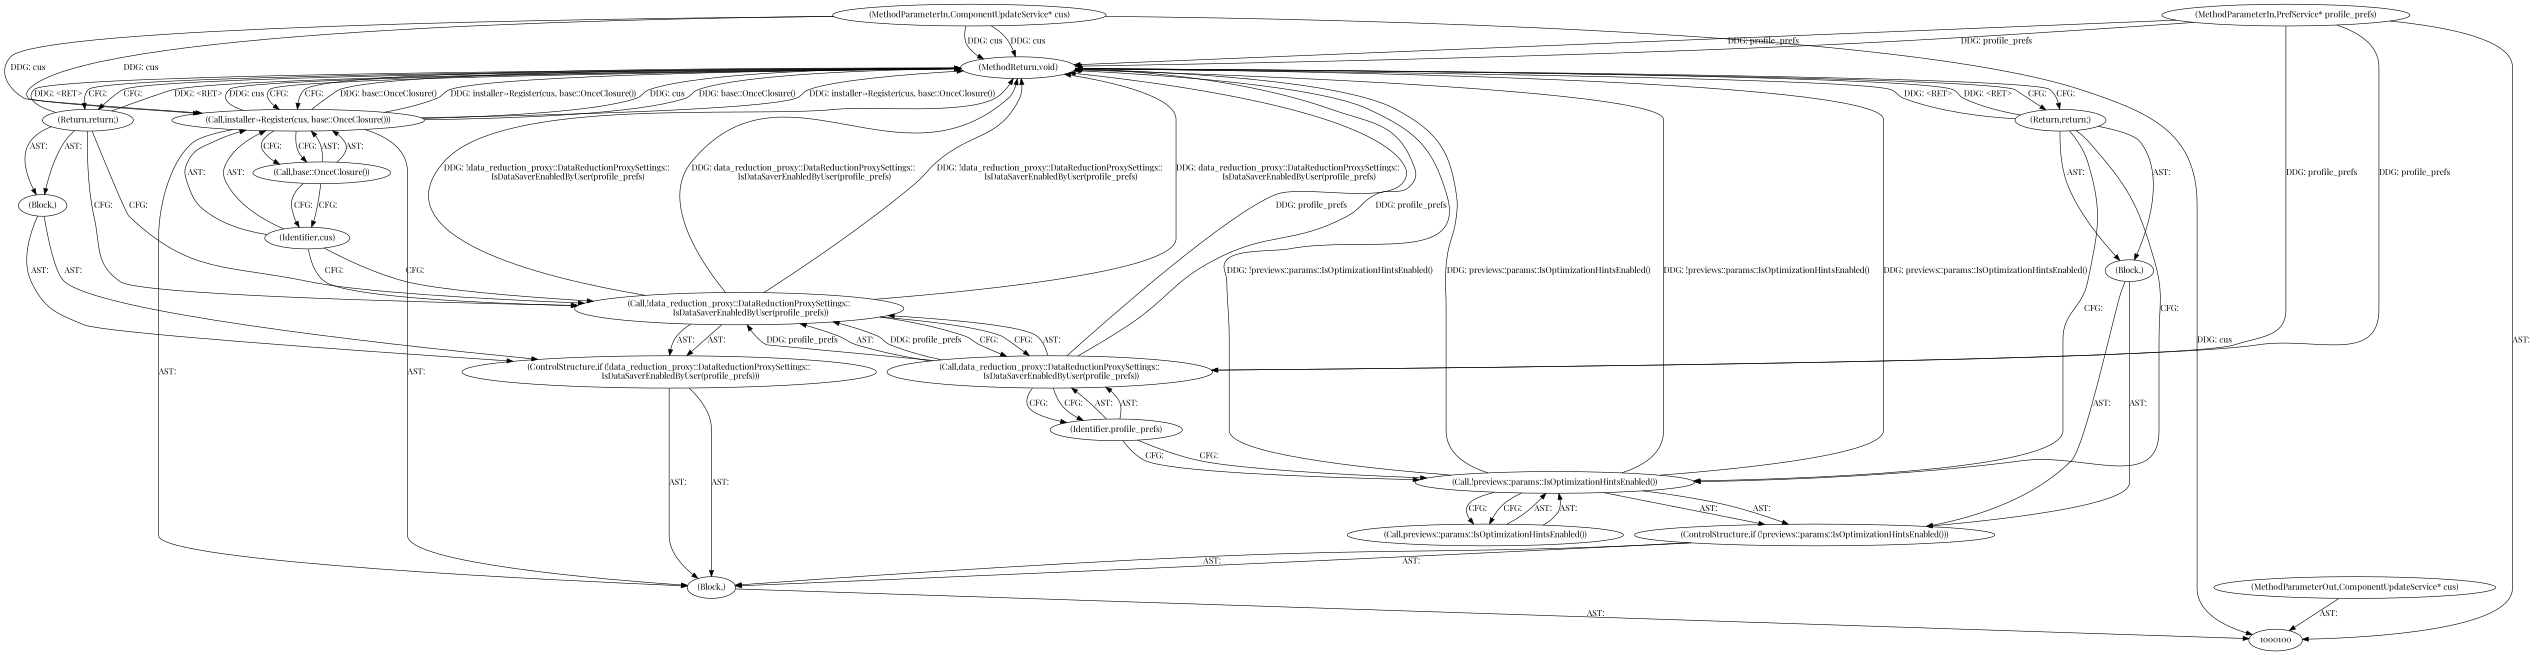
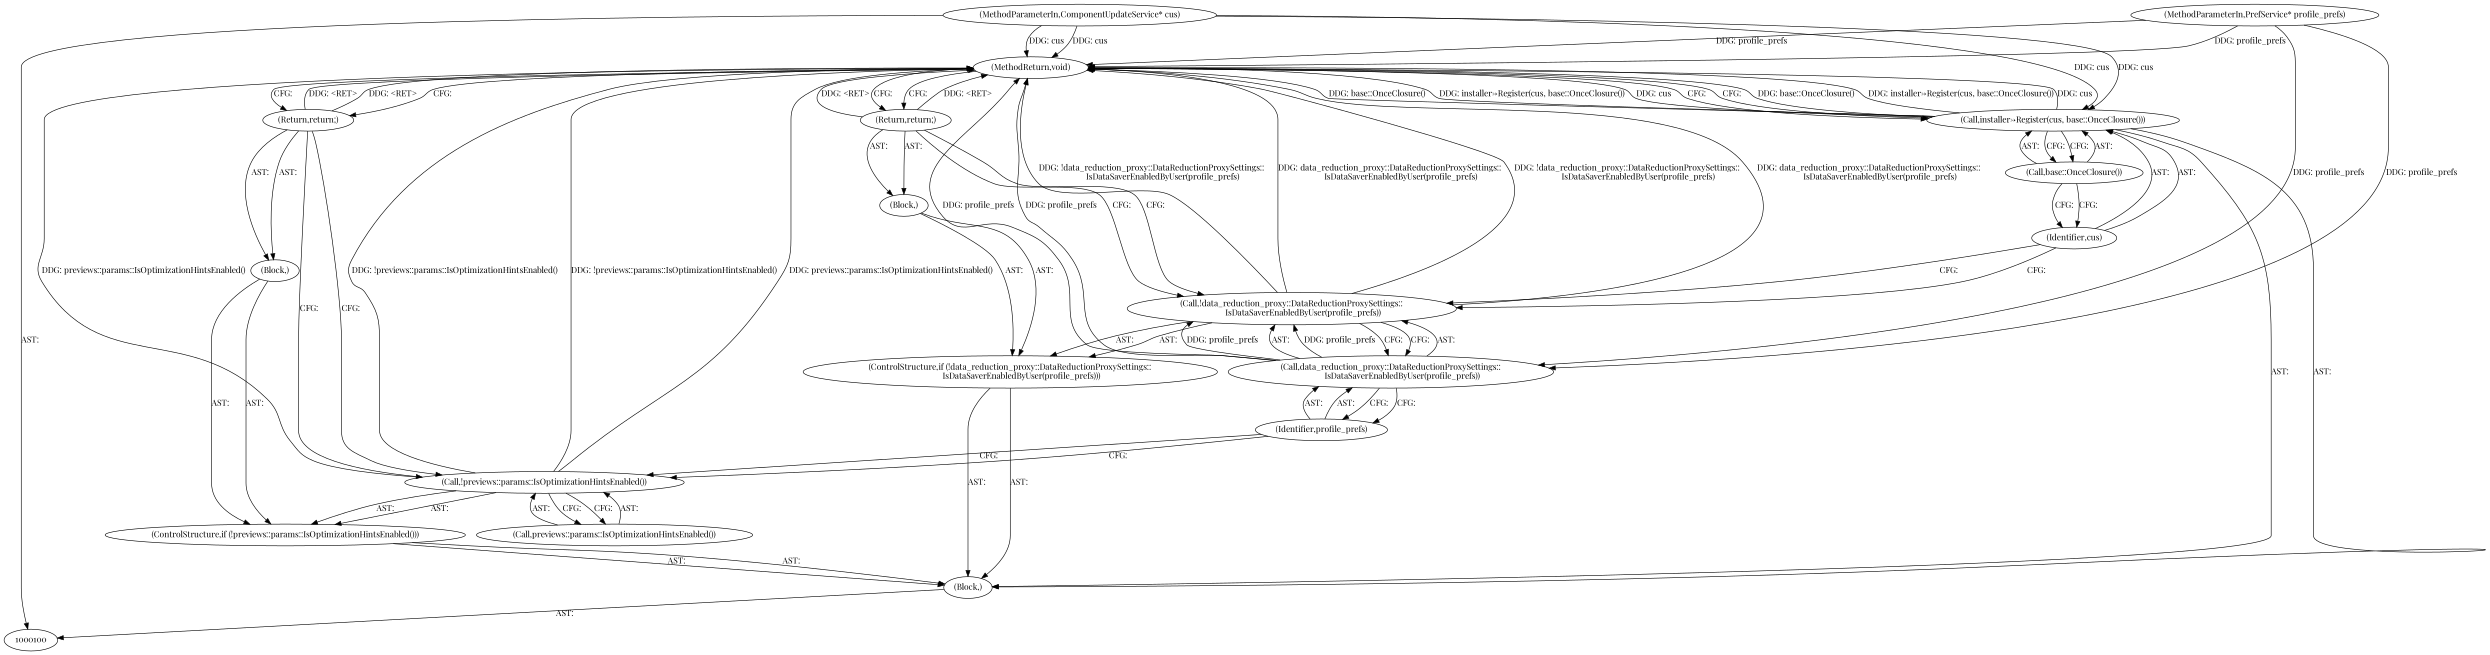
edge "(MethodParameterIn,ComponentUpdateService* cus)" -> "1000100": label "DDG: cus" -> "AST: "
edge "(MethodParameterIn,PrefService* profile_prefs)" -> "1000100": removed, label "AST:"
node "(MethodParameterOut,ComponentUpdateService* cus)": removed
